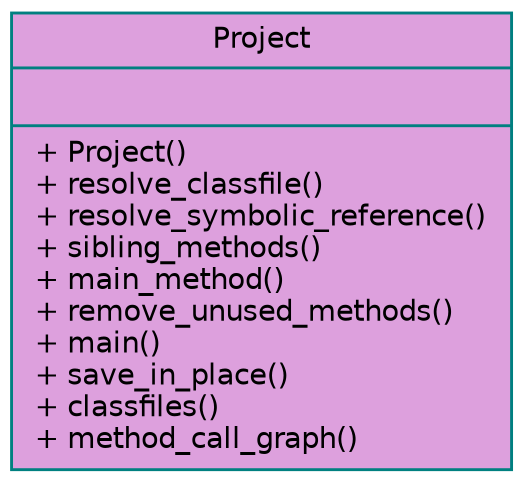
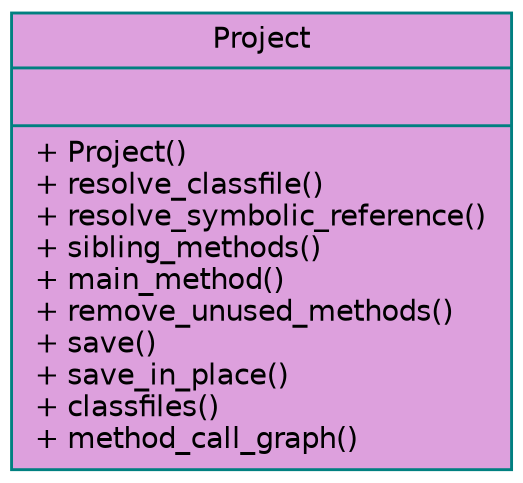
node "Project": text "+ main()" -> "+ save()"
